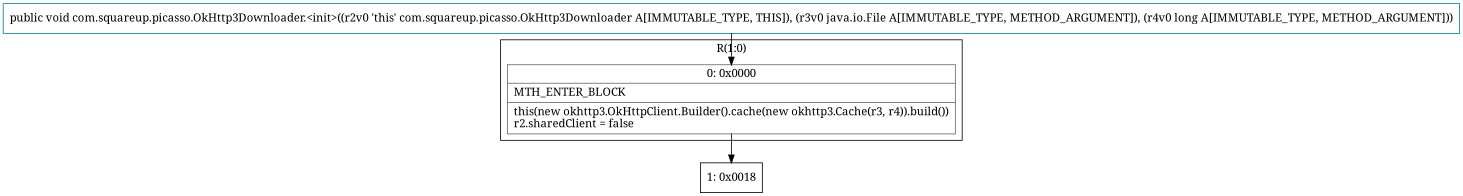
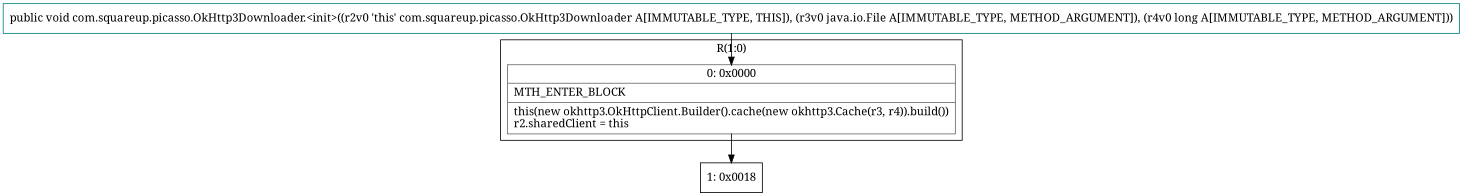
node "0: 0x0000": text "r2.sharedClient = false" -> "r2.sharedClient = this"
